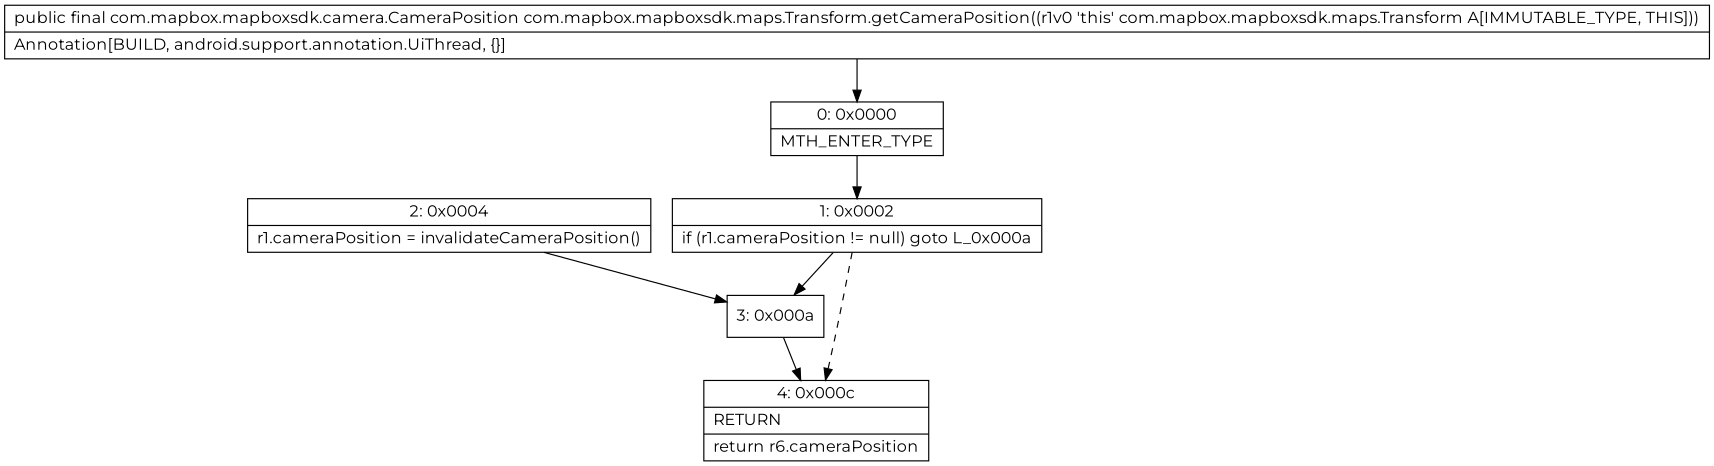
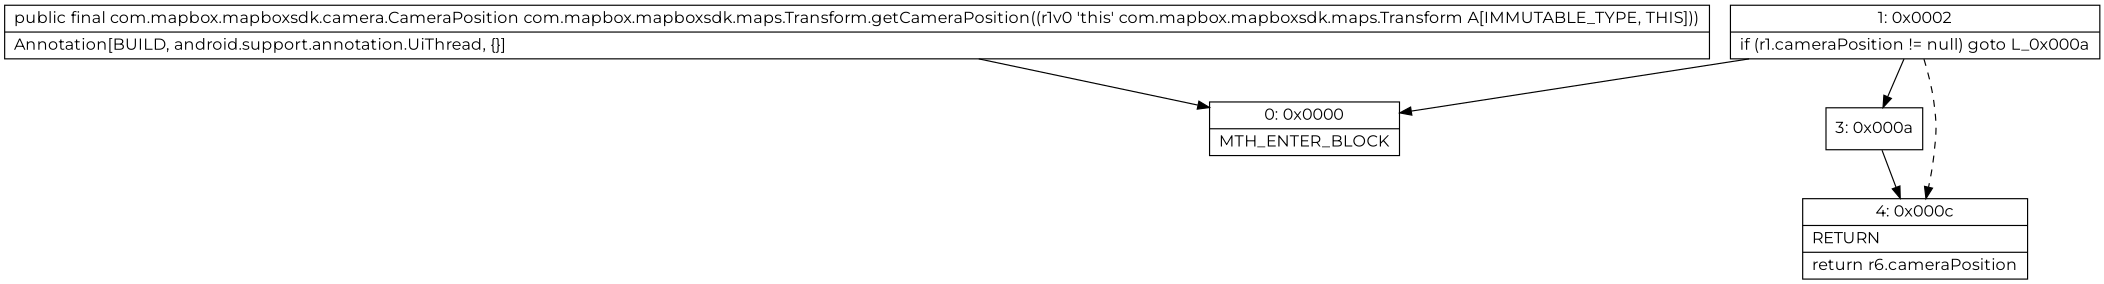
node "0: 0x0000": text "MTH_ENTER_TYPE" -> "MTH_ENTER_BLOCK"
edge "0: 0x0000" -> "1: 0x0002": reversed
node "2: 0x0004": removed
